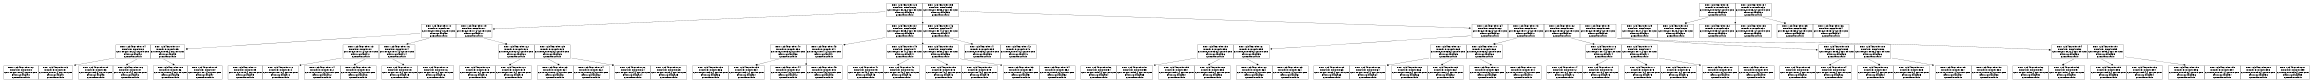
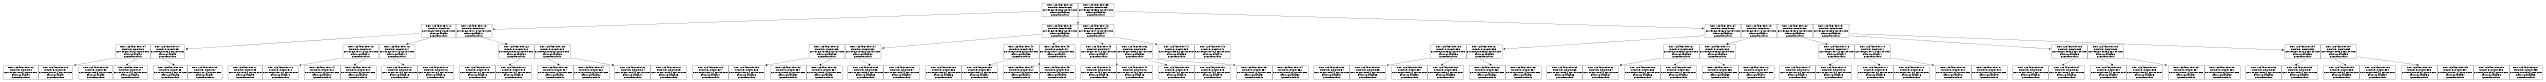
edge "DPI: 1234567890137" -> "DPI: 1234567890131": added
